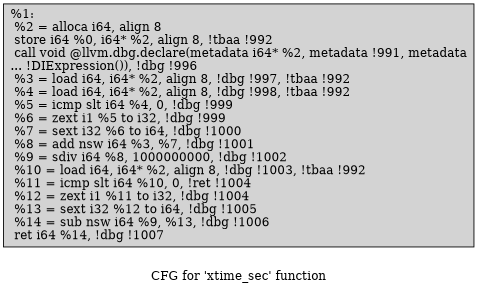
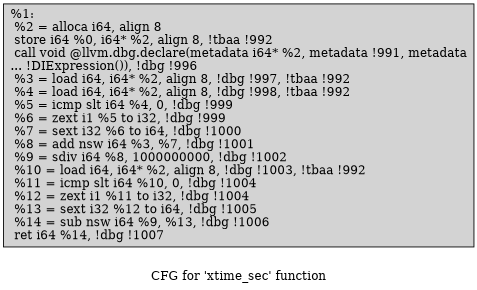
node "%1:": text "%11 = icmp slt i64 %10, 0, !ret !1004" -> "%11 = icmp slt i64 %10, 0, !dbg !1004"
